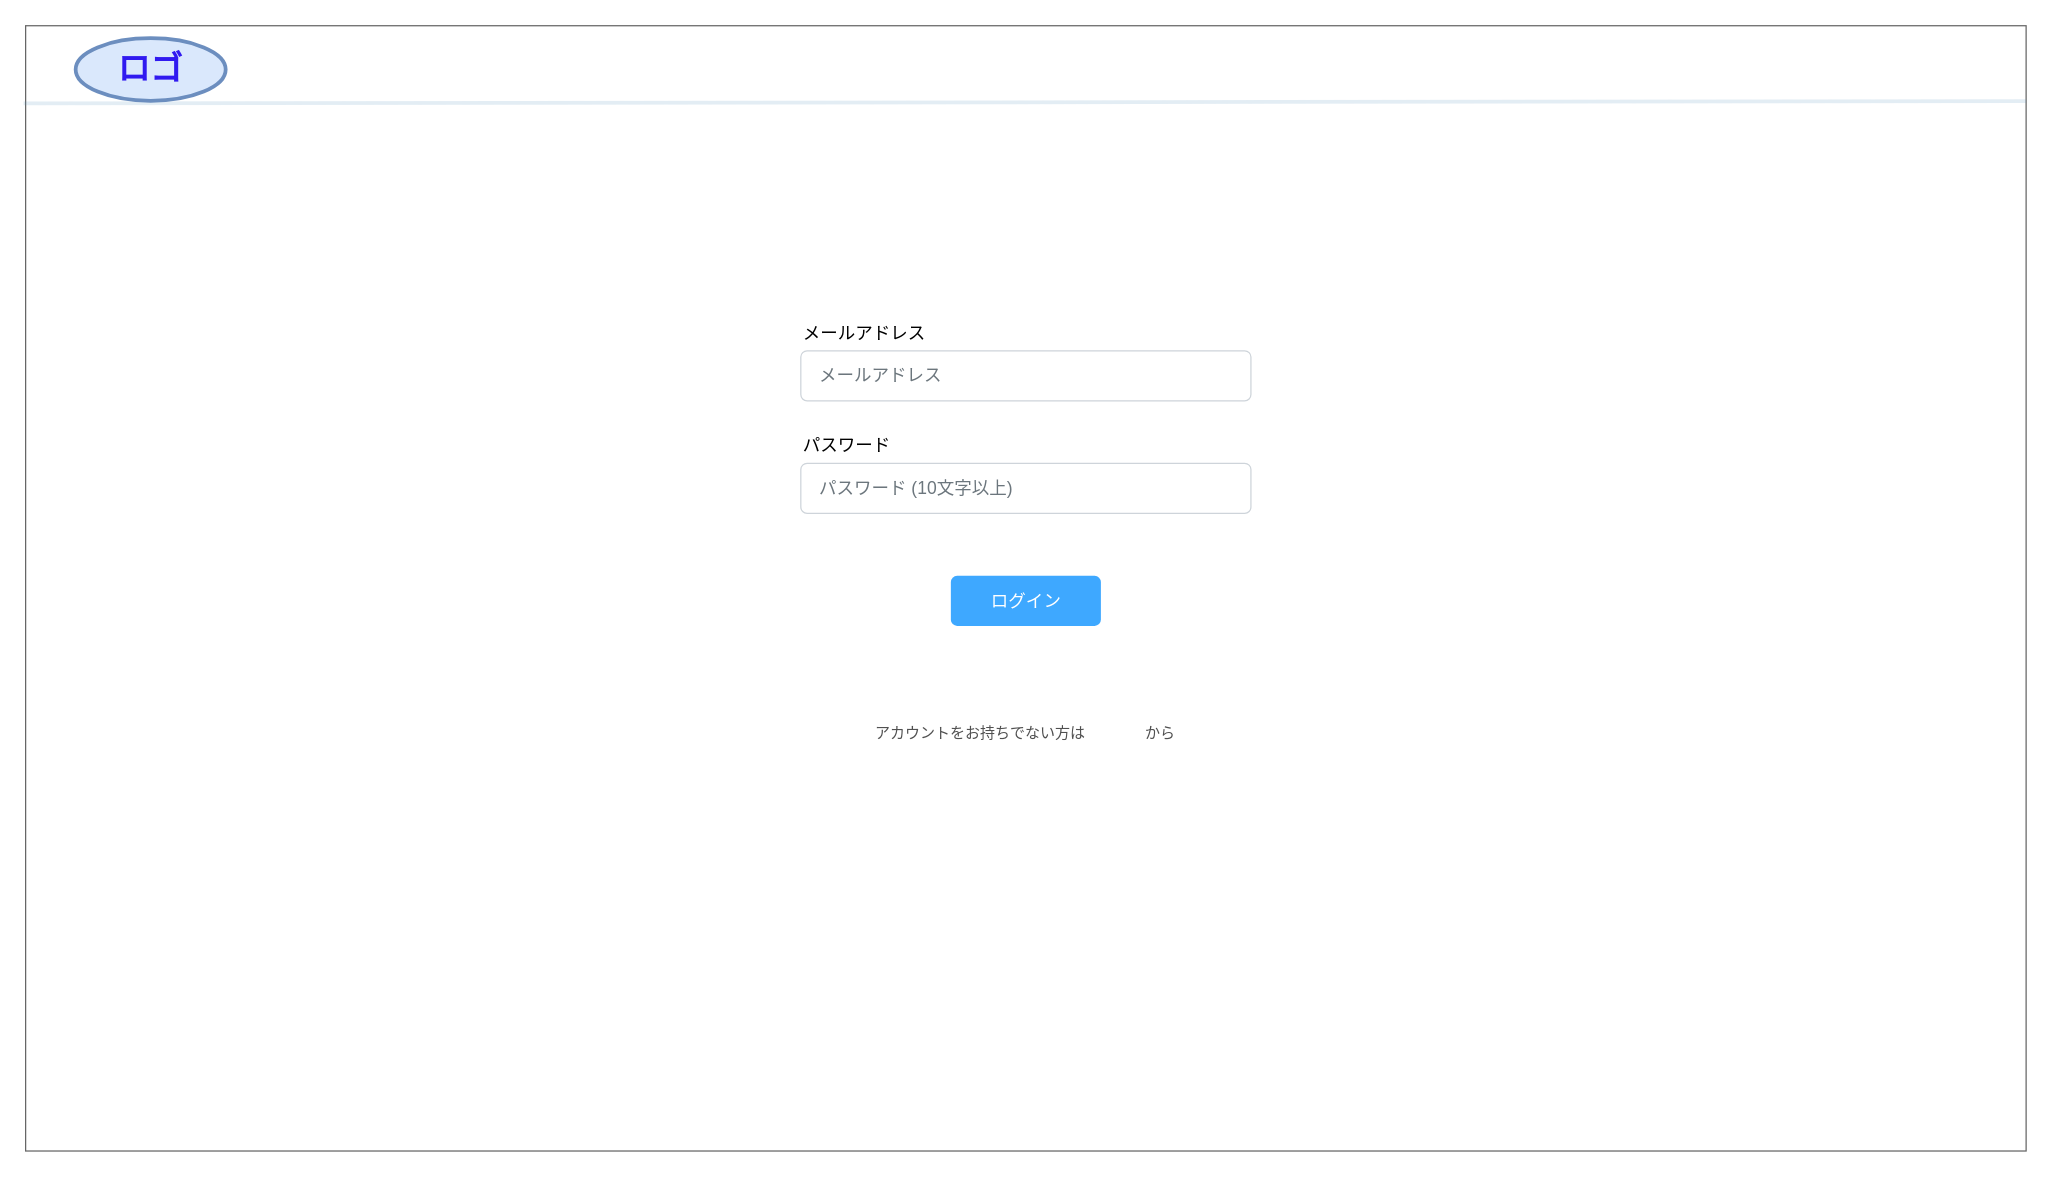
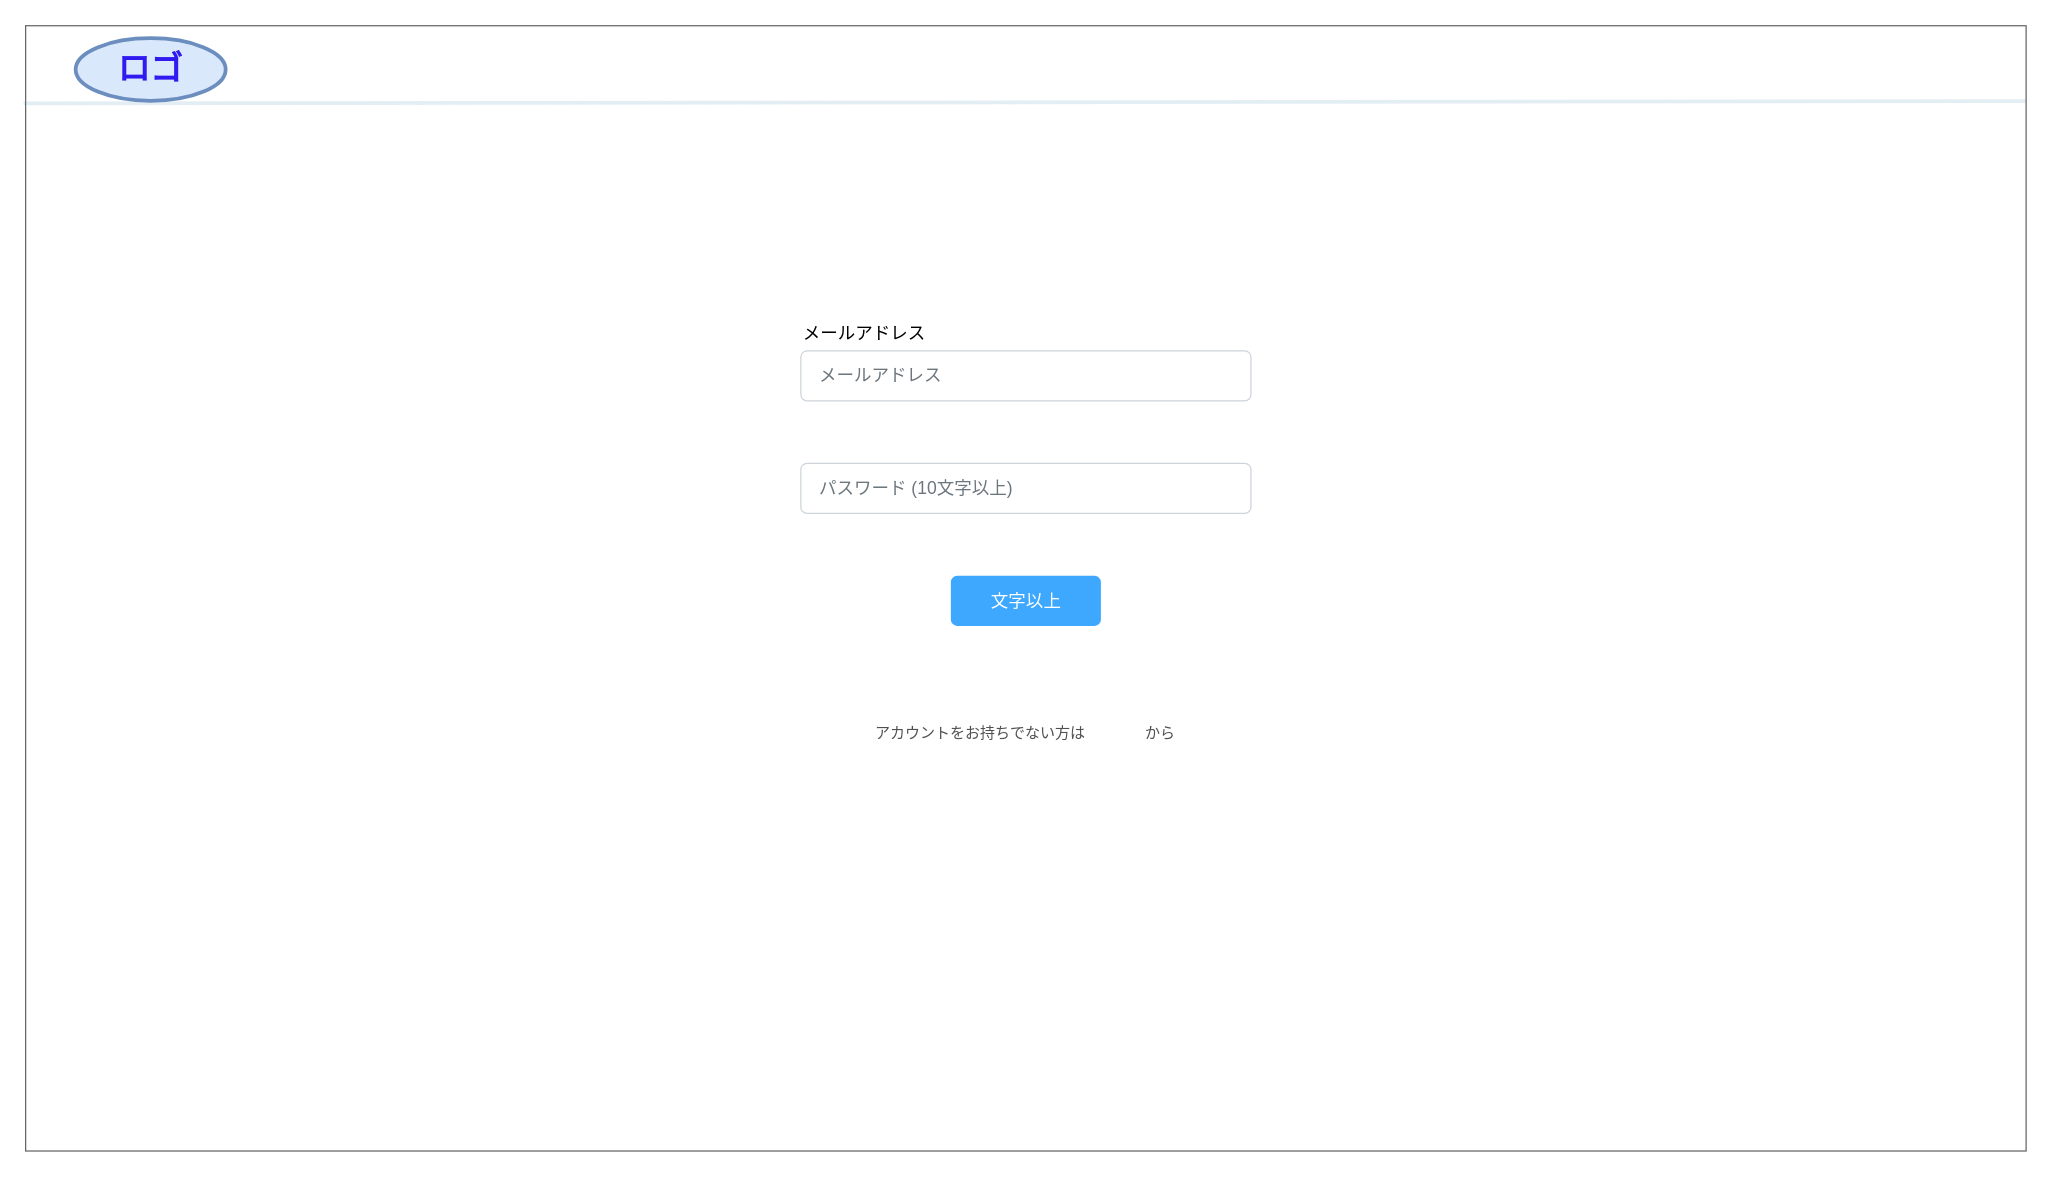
node "パスワード": removed
node "ログイン": label "ログイン" -> "文字以上"
